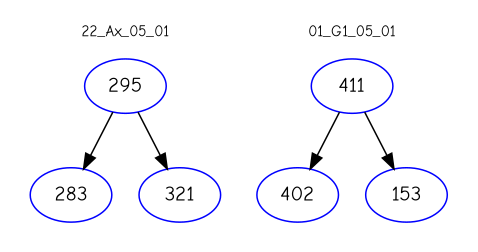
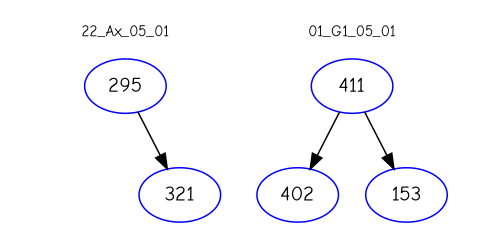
node "283": removed
